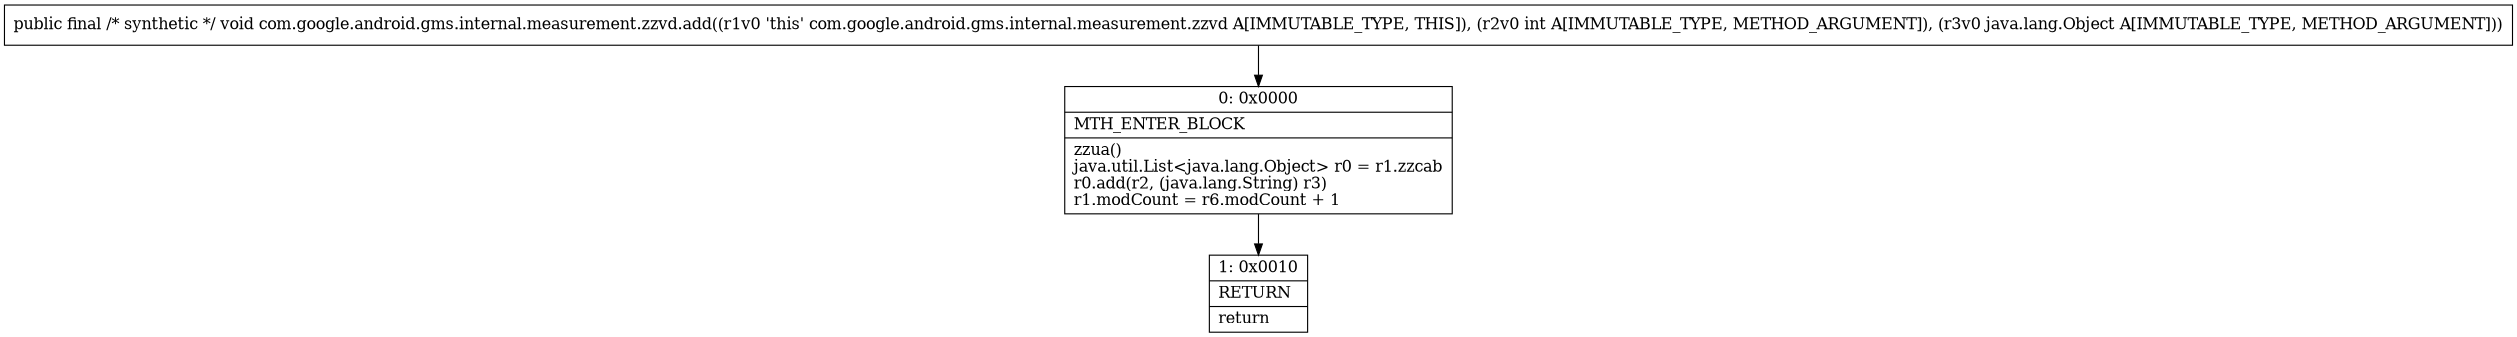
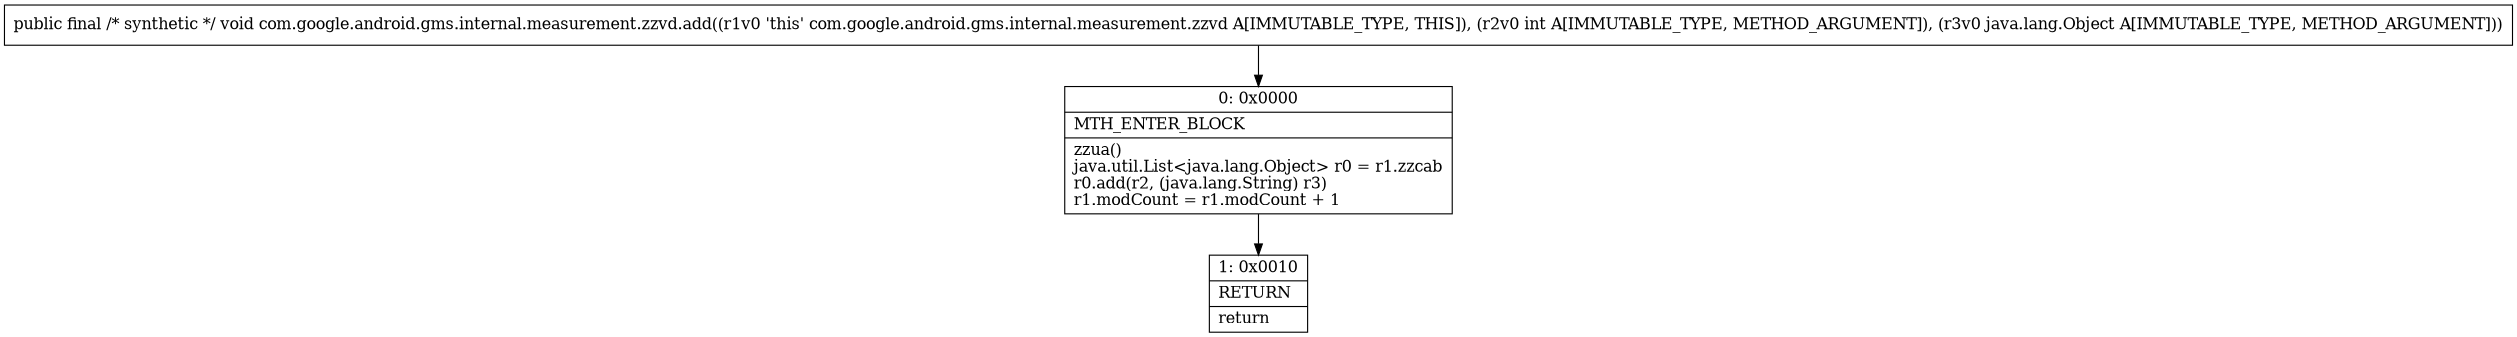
node "0: 0x0000": text "r1.modCount = r6.modCount + 1" -> "r1.modCount = r1.modCount + 1"
